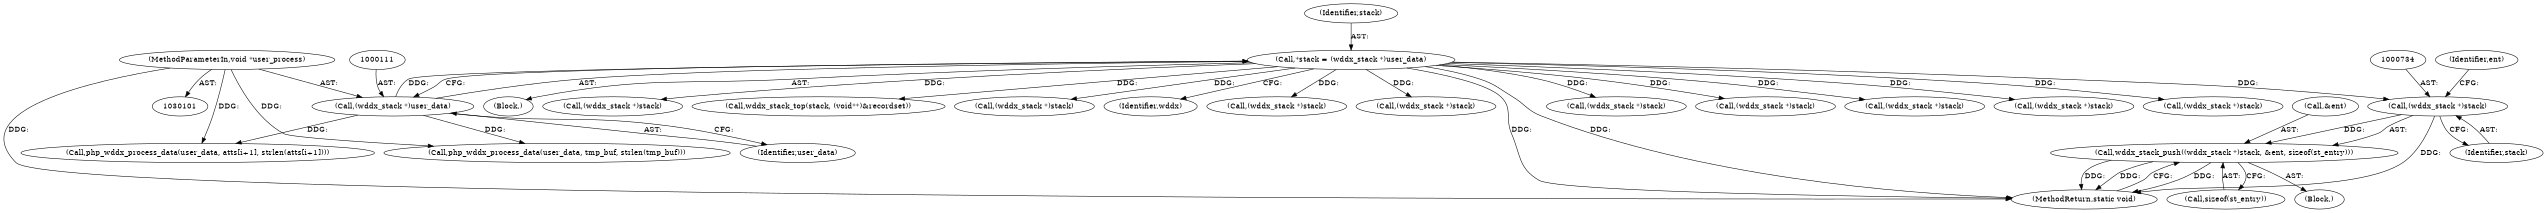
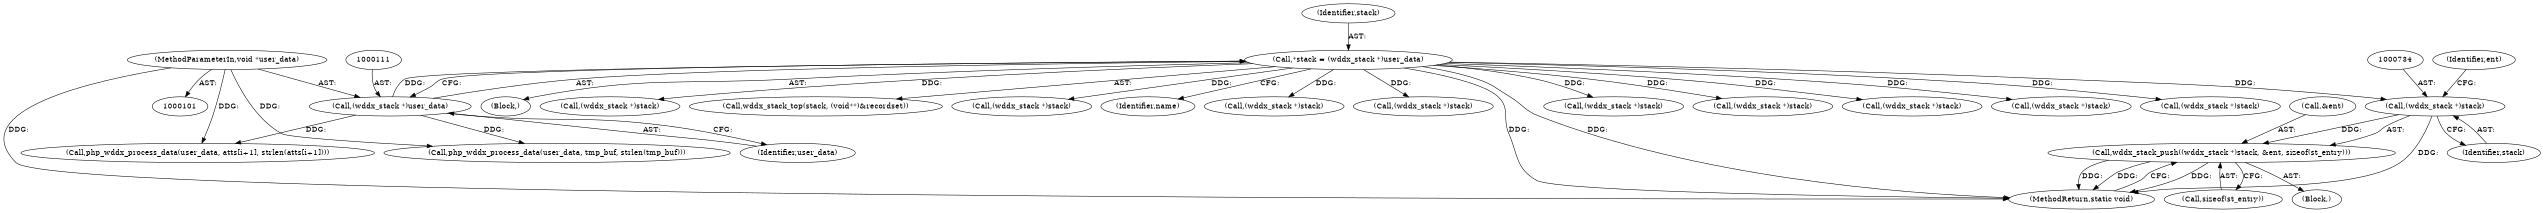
node "(MethodParameterIn,void *user_process)": label "(MethodParameterIn,void *user_process)" -> "(MethodParameterIn,void *user_data)"
edge "(Call,*stack = (wddx_stack *)user_data)" -> "(Call,wddx_stack_top(stack, (void**)&recordset))": label "DDG: " -> "AST: "
node "1030101": label "1030101" -> "1000101"
node "(Identifier,wddx)": label "(Identifier,wddx)" -> "(Identifier,name)"
